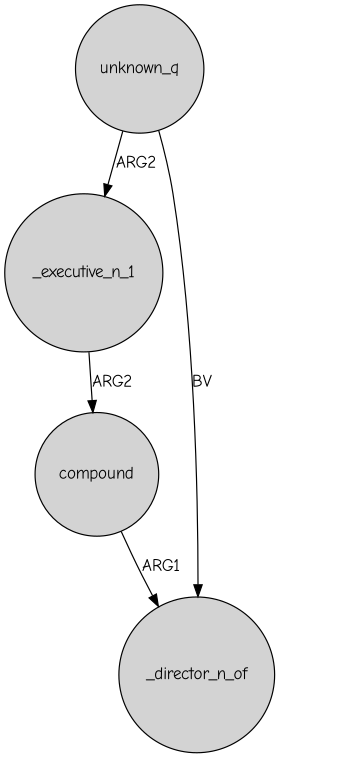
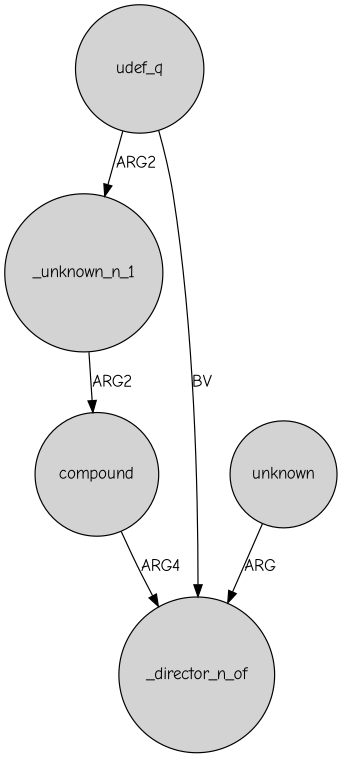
node "unknown_q": label "unknown_q" -> "udef_q"
node "_executive_n_1": label "_executive_n_1" -> "_unknown_n_1"
node "unknown": added
edge "compound" -> "_director_n_of": label "ARG1" -> "ARG4"
